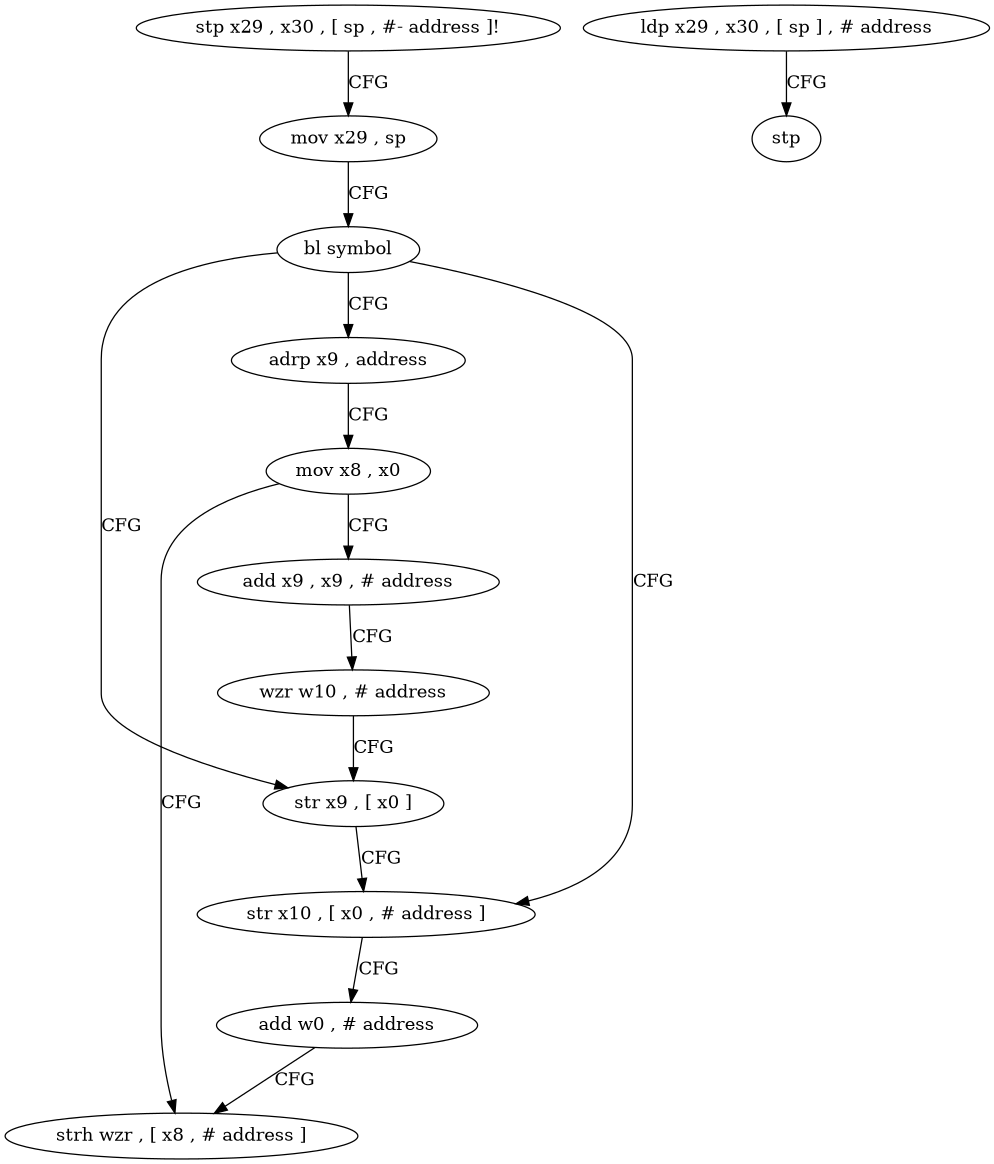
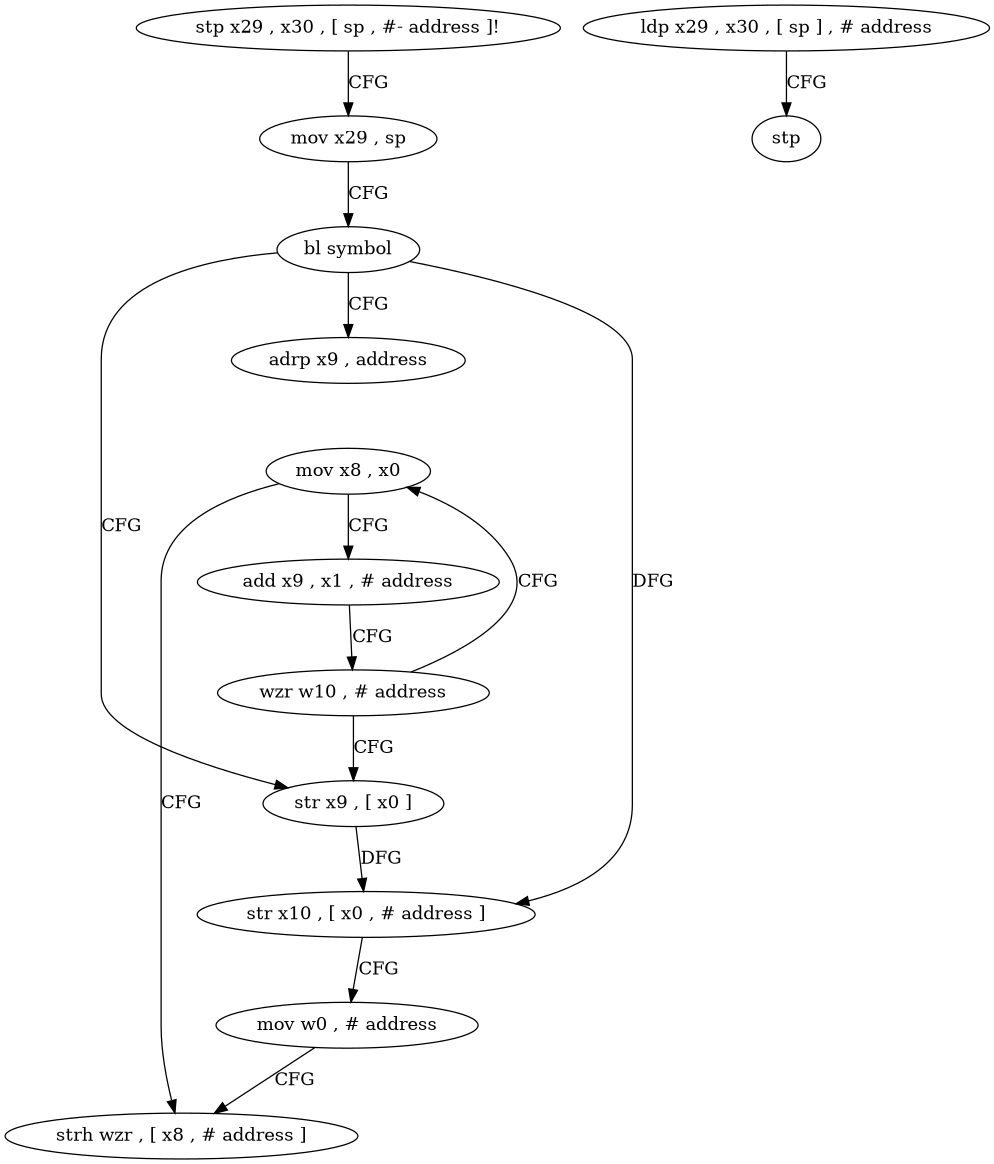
edge "adrp x9 , address" -> "mov x8 , x0": now "wzr w10 , # address" -> "mov x8 , x0"
node "add x9 , x9 , # address": label "add x9 , x9 , # address" -> "add x9 , x1 , # address"
edge "bl symbol" -> "str x10 , [ x0 , # address ]": label "CFG" -> "DFG"
edge "str x9 , [ x0 ]" -> "str x10 , [ x0 , # address ]": label "CFG" -> "DFG"
node "add w0 , # address": label "add w0 , # address" -> "mov w0 , # address"
